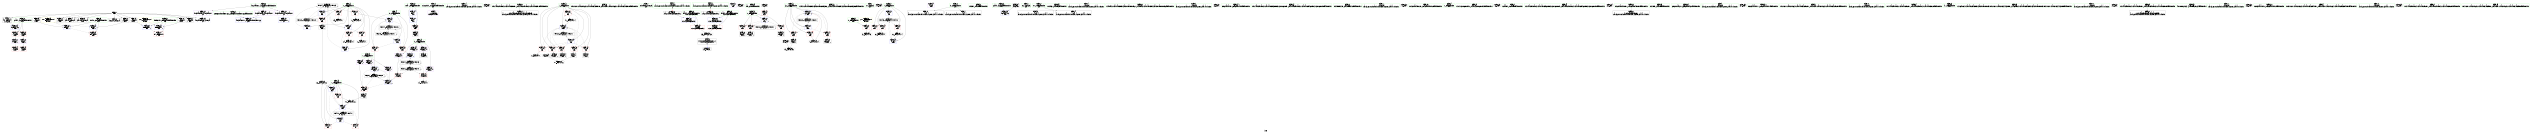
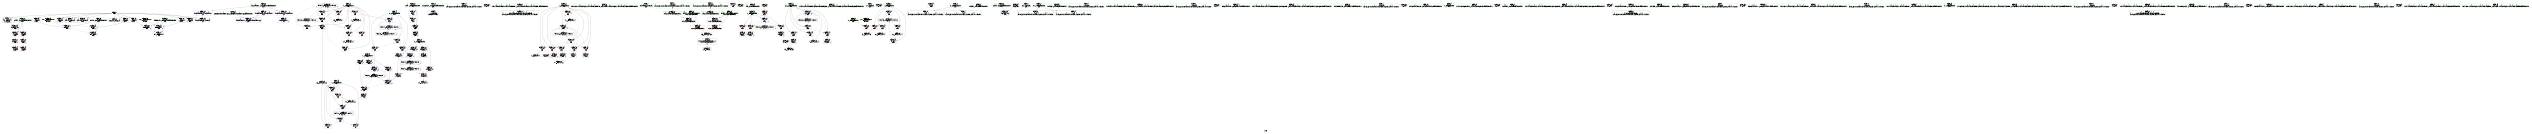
node "NodeID: 267": removed
